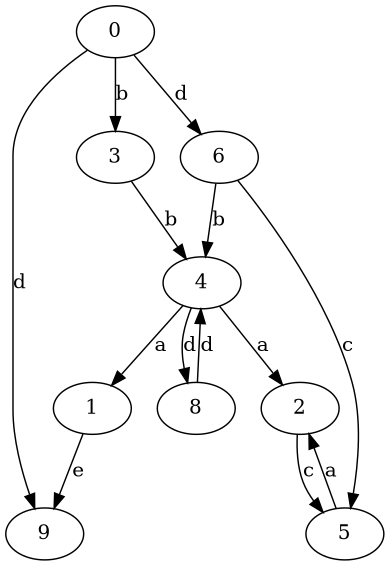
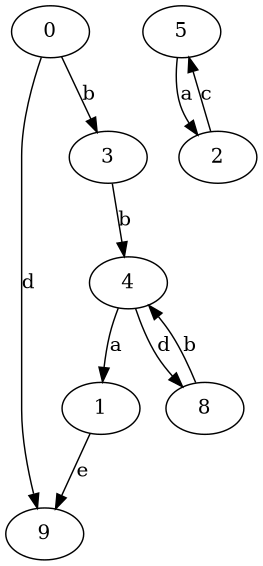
node "6": removed
edge "4" -> "2": removed, label "a"
edge "8" -> "4": label "d" -> "b"
